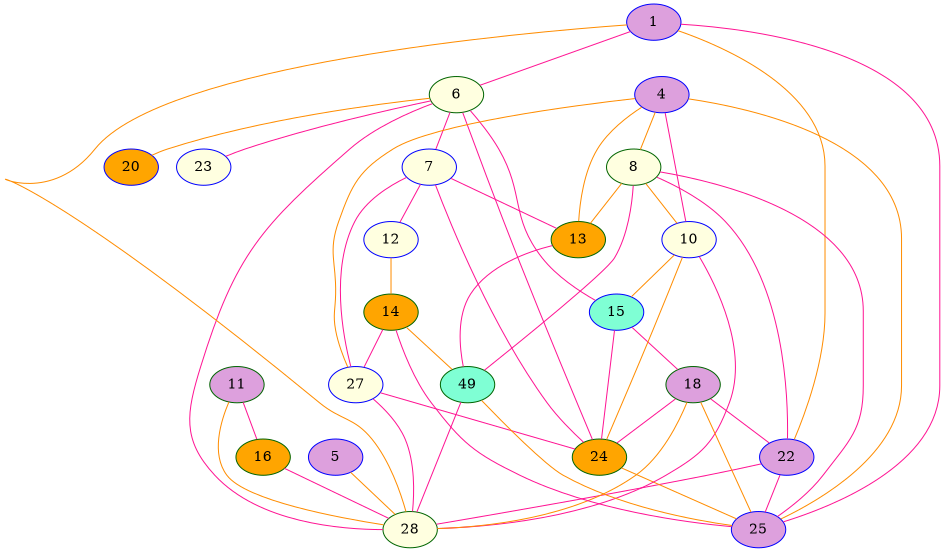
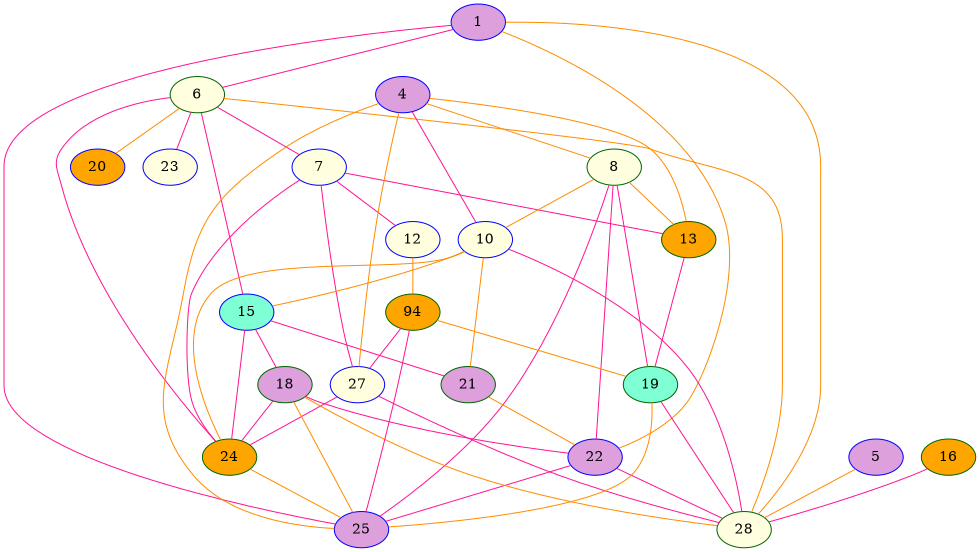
node "14": label "14" -> "94"
edge "6" -- "28": color deeppink -> darkorange
node "11": removed
node "21": added
node "49": label "49" -> "19"
